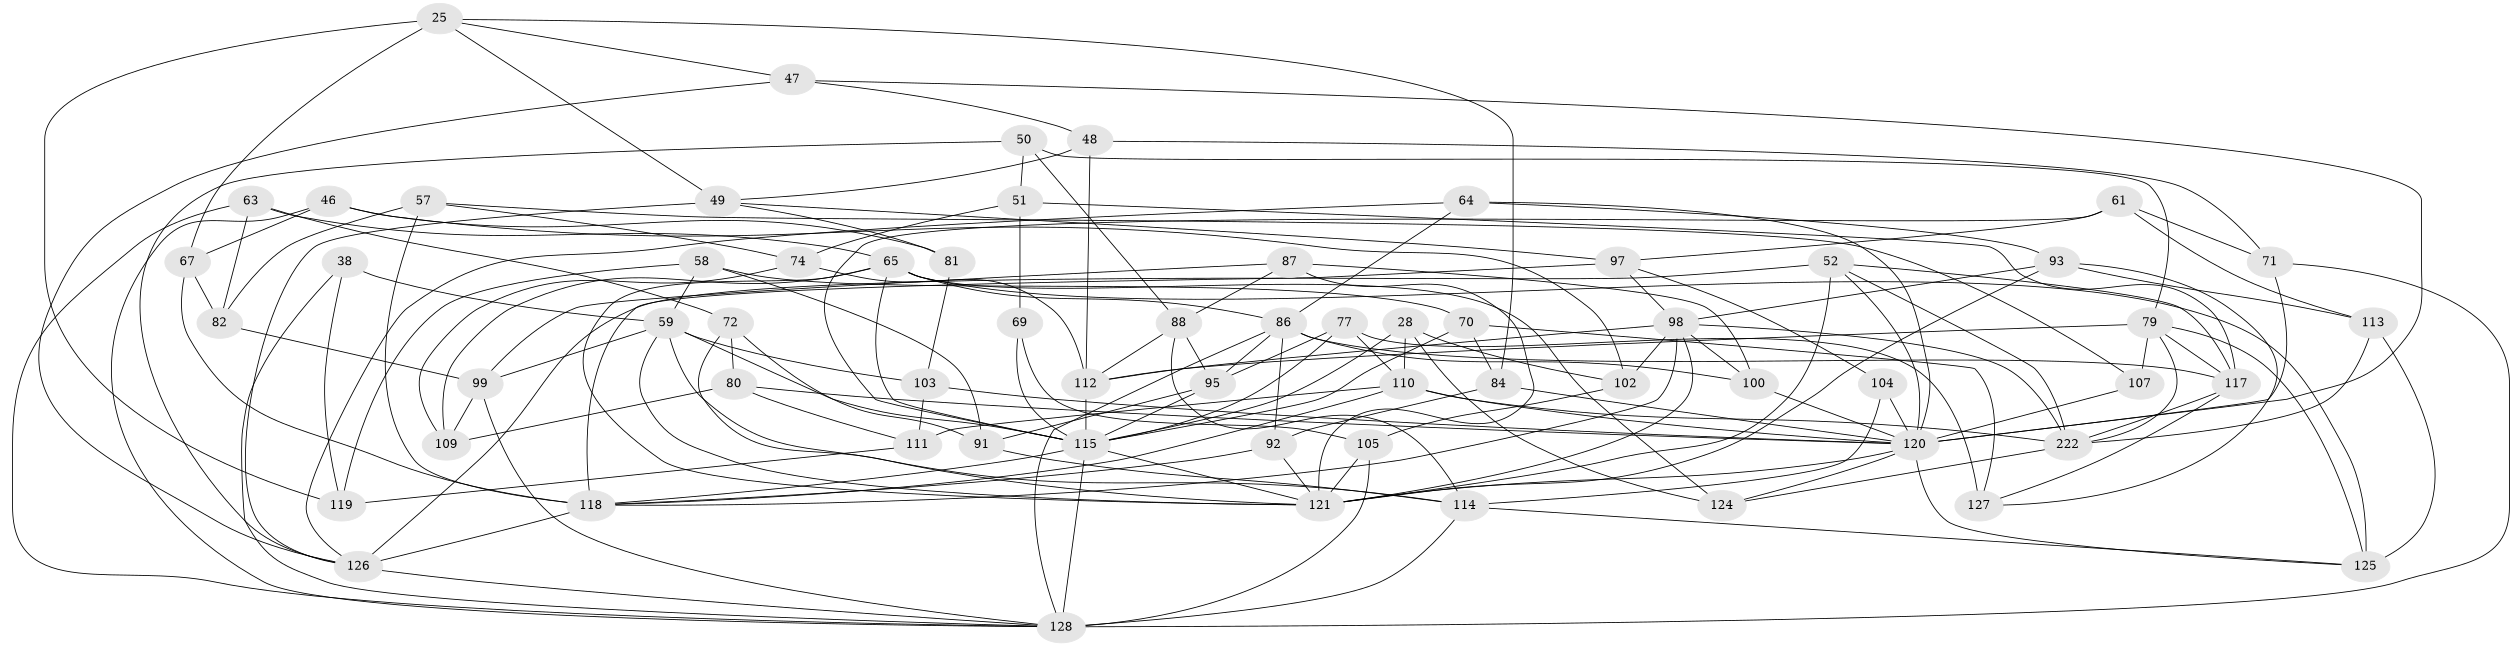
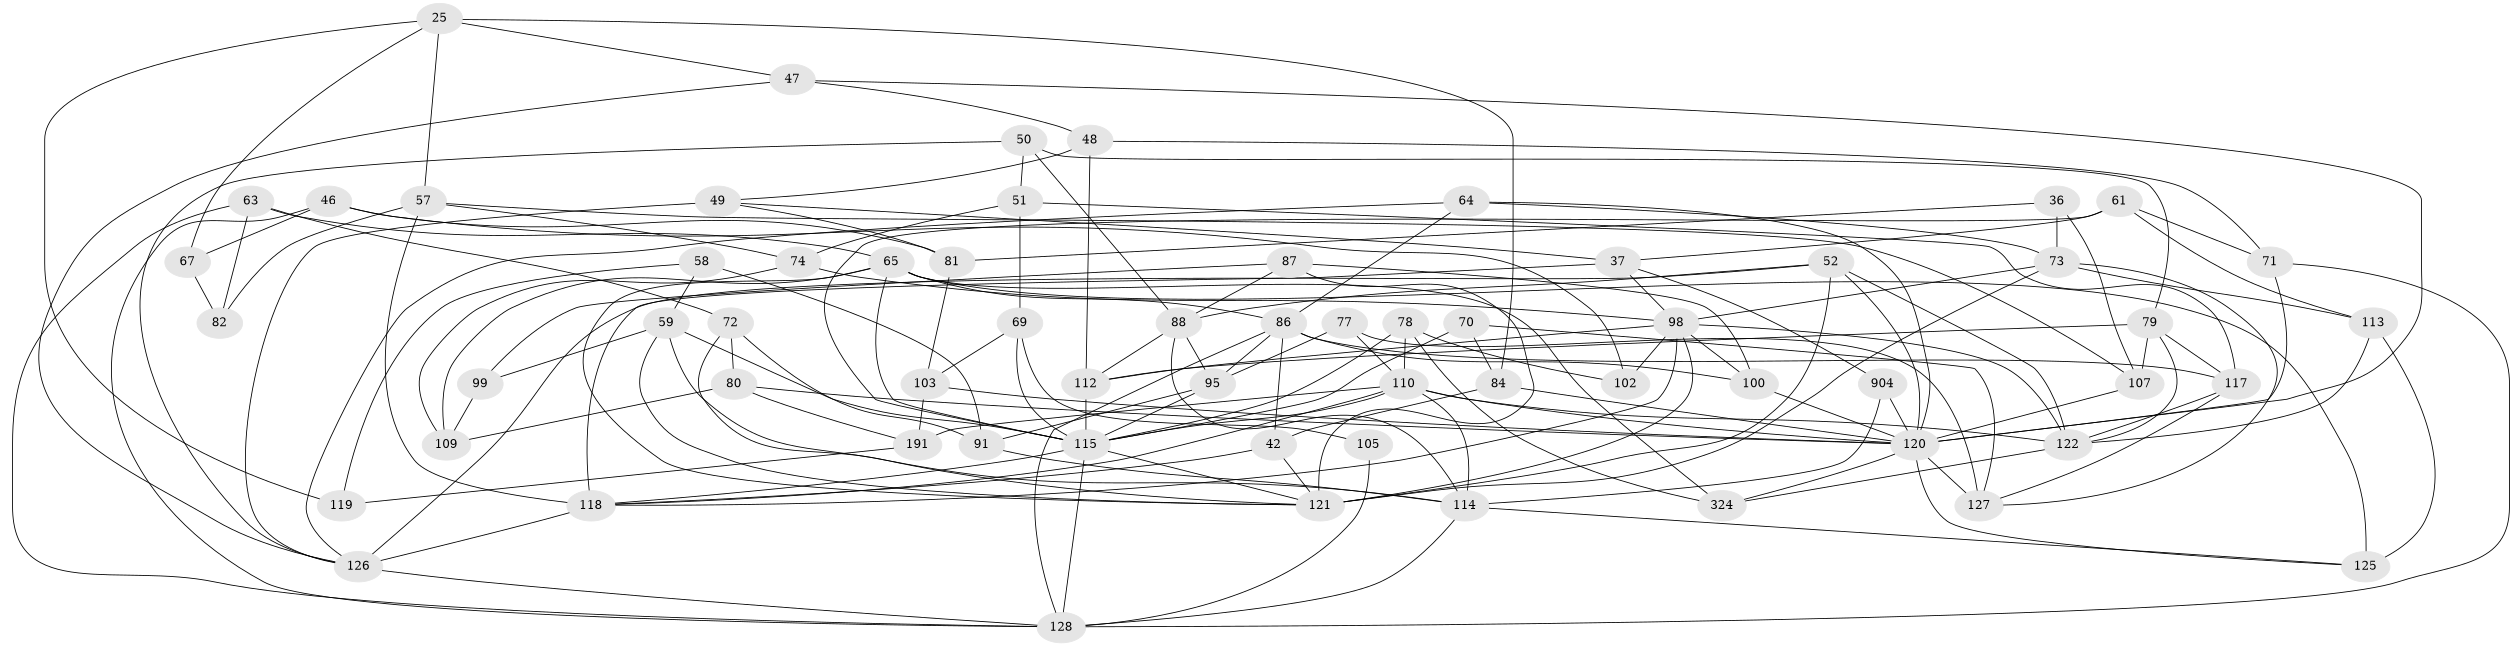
edge "25" -- "49": now "25" -- "57"
node "36": added
node "38": removed
node "97": label "97" -> "37"
node "93": label "93" -> "73"
edge "52" -- "117": now "52" -- "88"
edge "58" -- "70": removed
edge "74" -- "112": now "74" -- "98"
node "28": label "28" -> "78"
edge "82" -- "99": removed
edge "59" -- "103": now "69" -- "103"
node "104": label "104" -> "904"
edge "77" -- "115": now "110" -- "115"
edge "102" -- "105": removed
edge "79" -- "125": removed
edge "110" -- "114": added
edge "67" -- "118": removed
node "111": label "111" -> "191"
node "92": label "92" -> "42"
node "222": label "222" -> "122"
edge "105" -- "121": removed
edge "120" -- "121": now "120" -- "127"
node "124": label "124" -> "324"
edge "99" -- "128": removed
